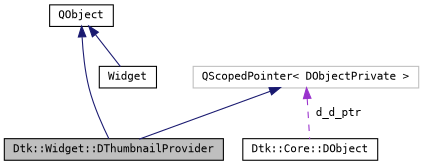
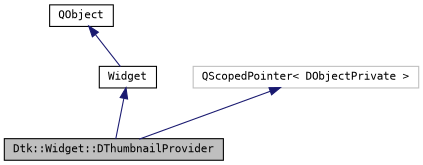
edge "Dtk::Widget::DThumbnailProvider" -> "QObject": now "Dtk::Widget::DThumbnailProvider" -> "Widget"
node "Dtk::Core::DObject": removed
